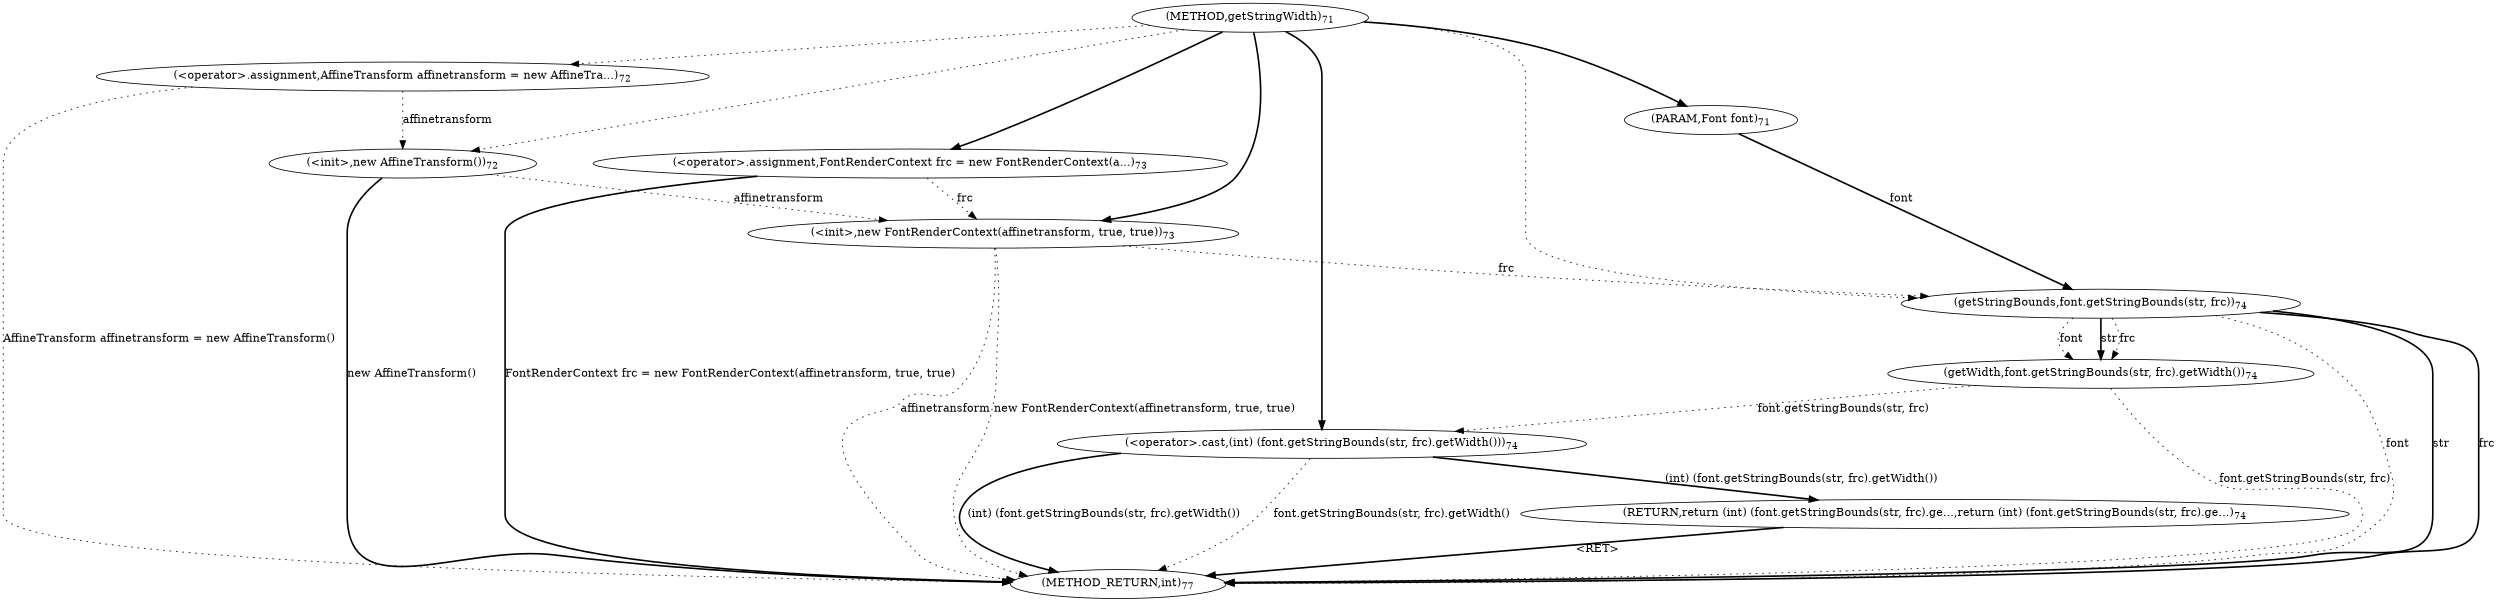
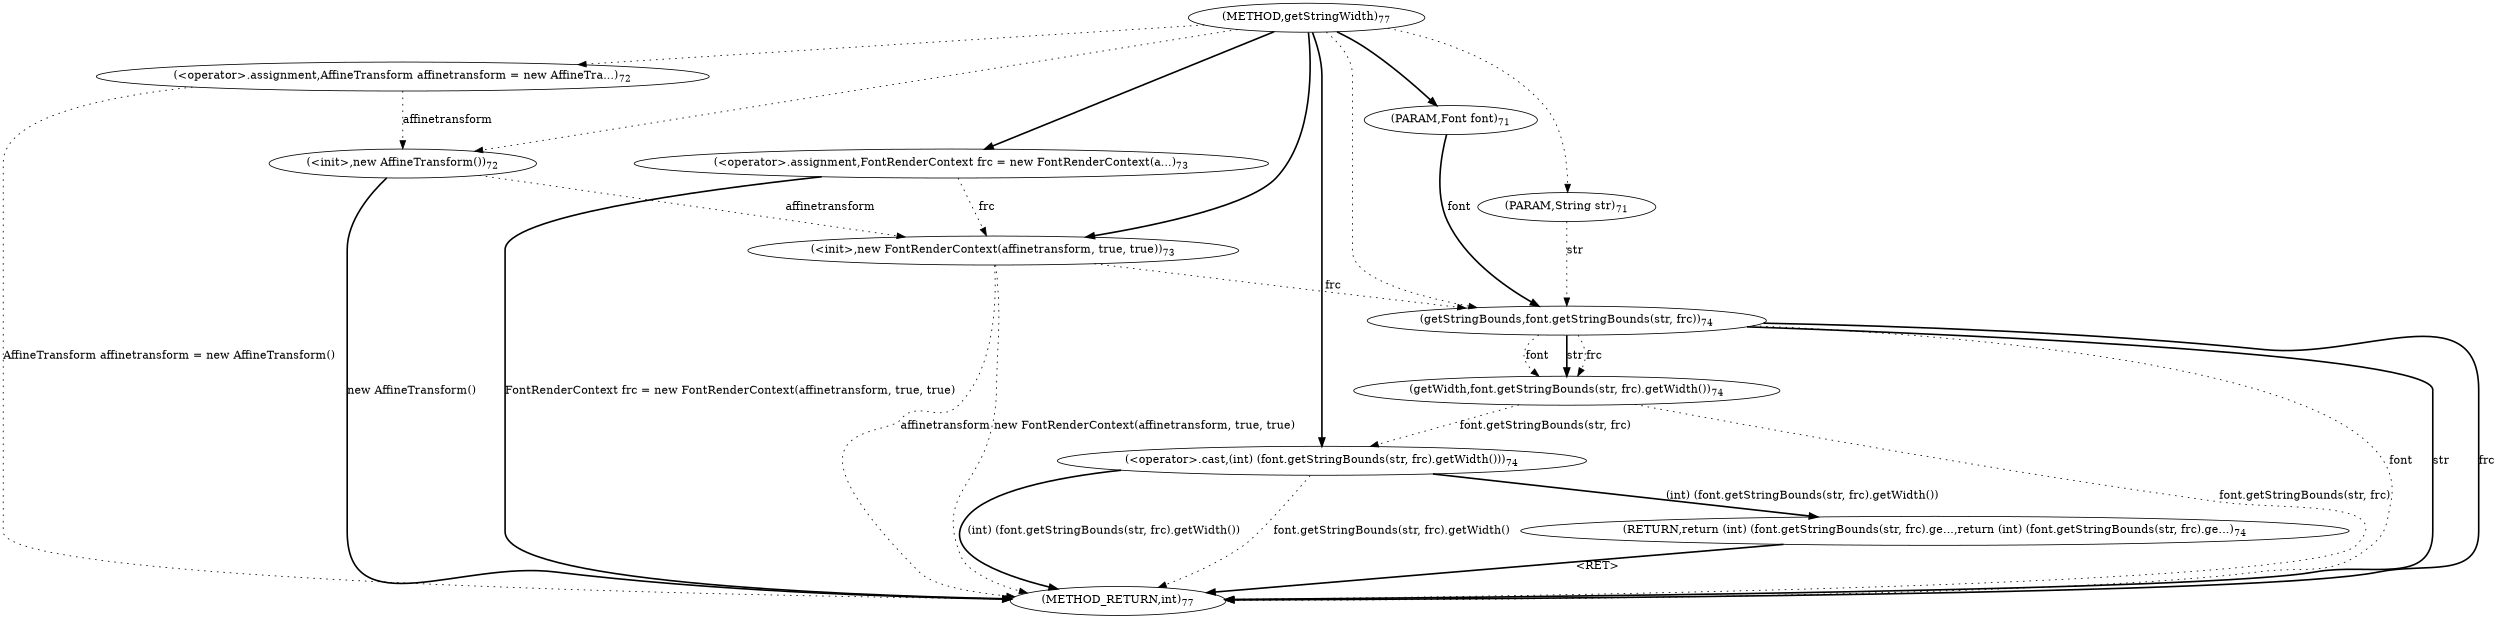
node "(METHOD,getStringWidth)": text "71" -> "77"
node "(PARAM,String str)": added
